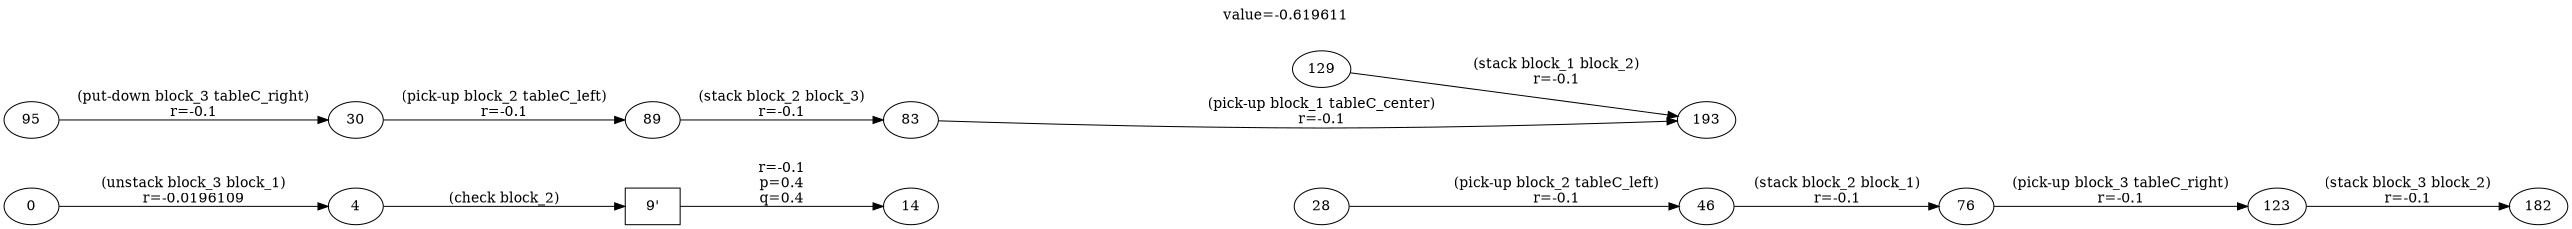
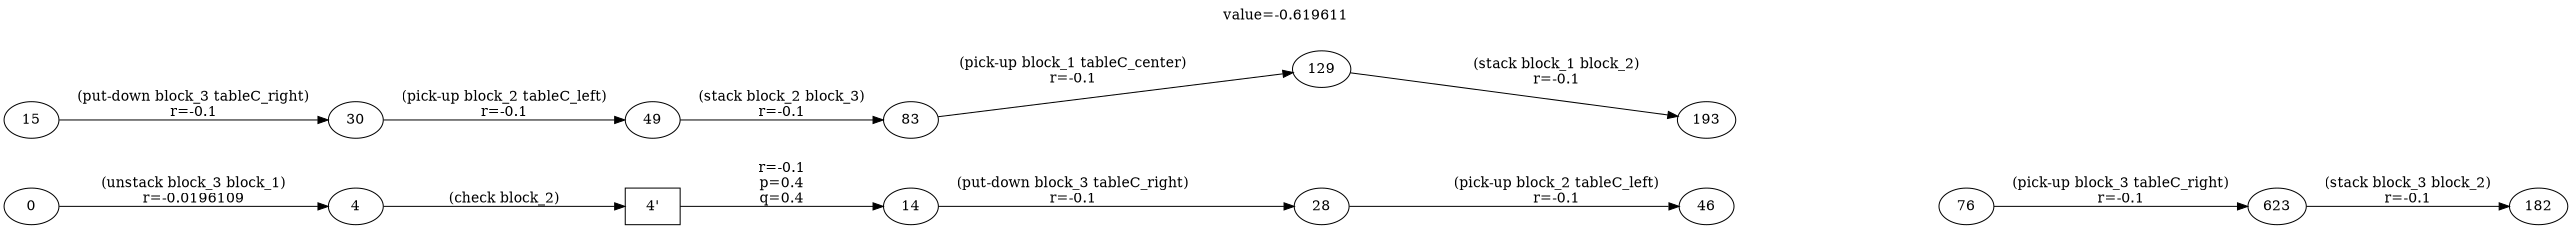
node "95": label "95" -> "15"
node "89": label "89" -> "49"
edge "83" -> "193": now "83" -> "129"
node "9'": label "9'" -> "4'"
edge "14" -> "28": added, label "(put-down block_3 tableC_right) r=-0.1"
edge "46" -> "76": removed, label "(stack block_2 block_1) r=-0.1"
node "123": label "123" -> "623"
